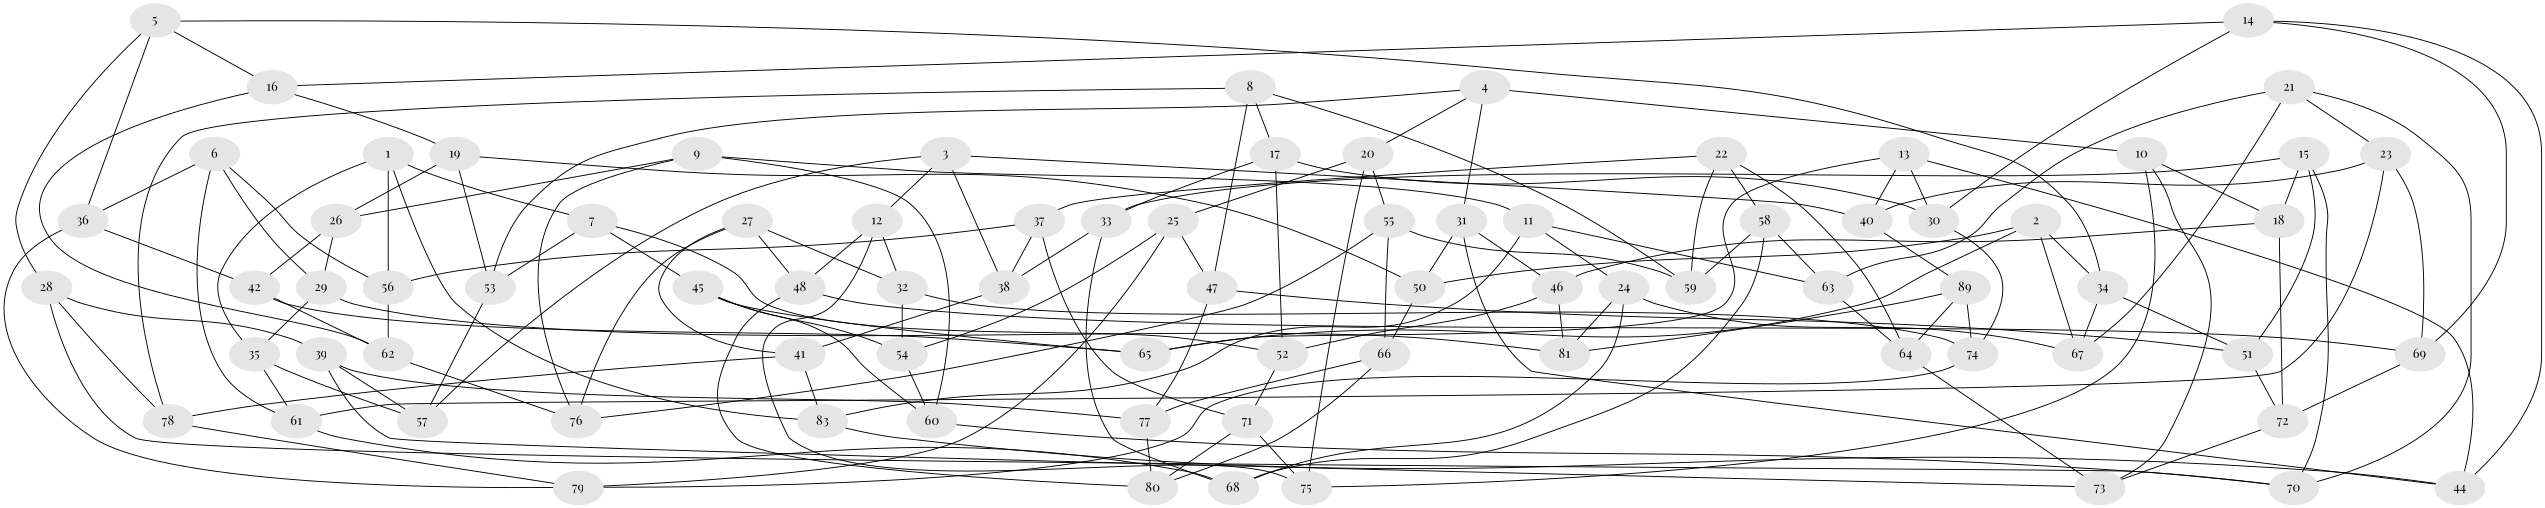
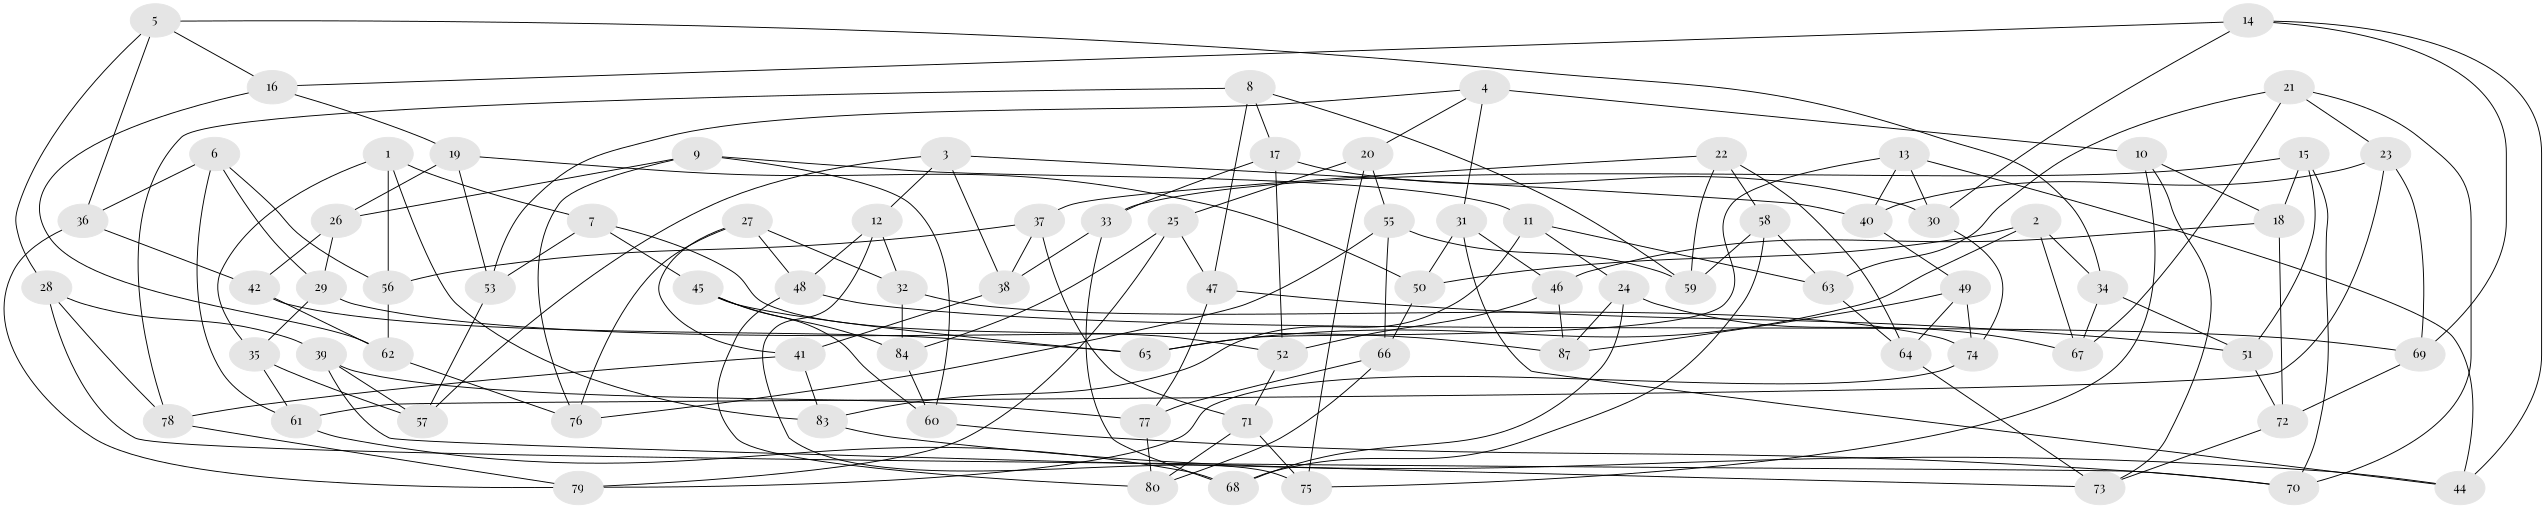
node "89": label "89" -> "49"
node "54": label "54" -> "84"
node "81": label "81" -> "87"
